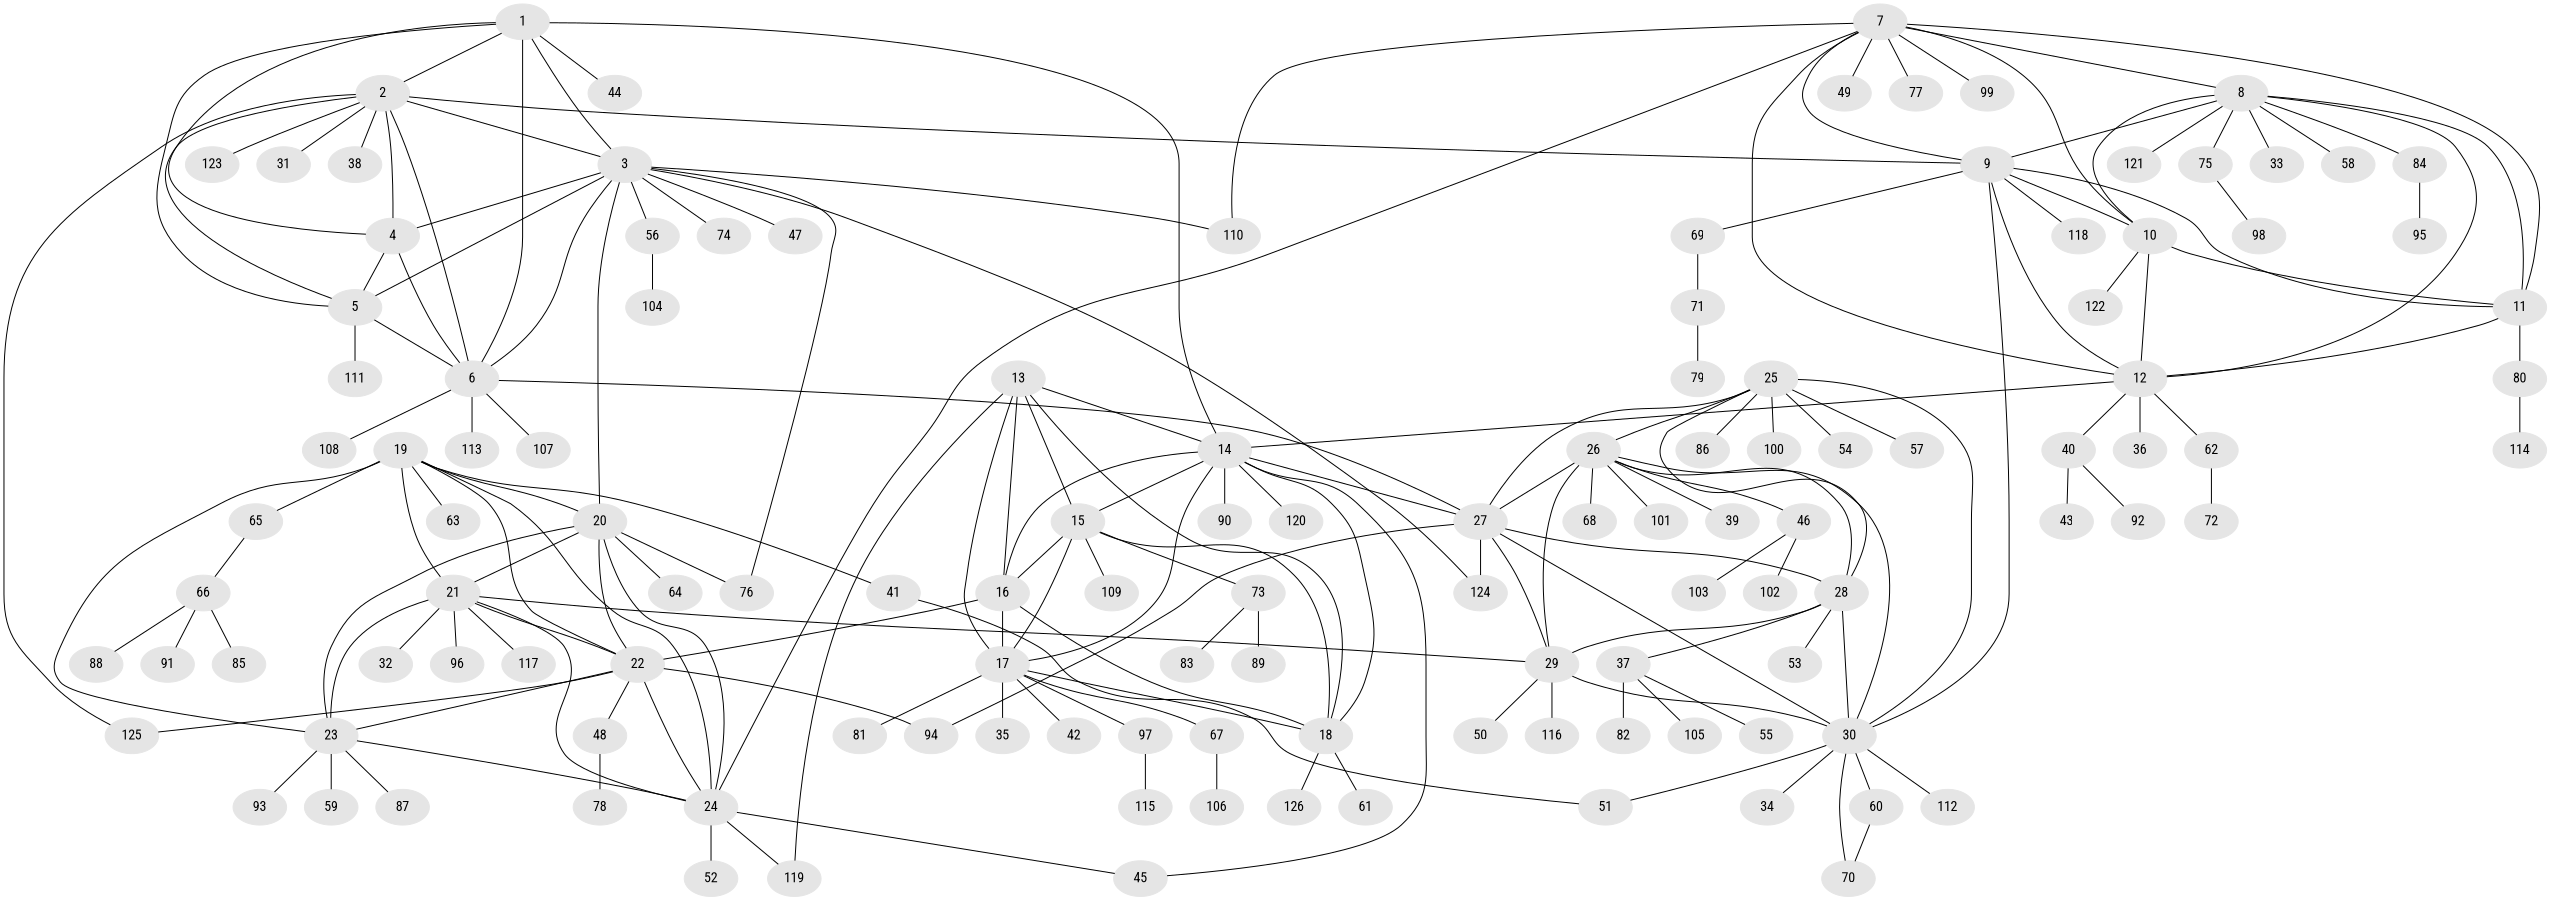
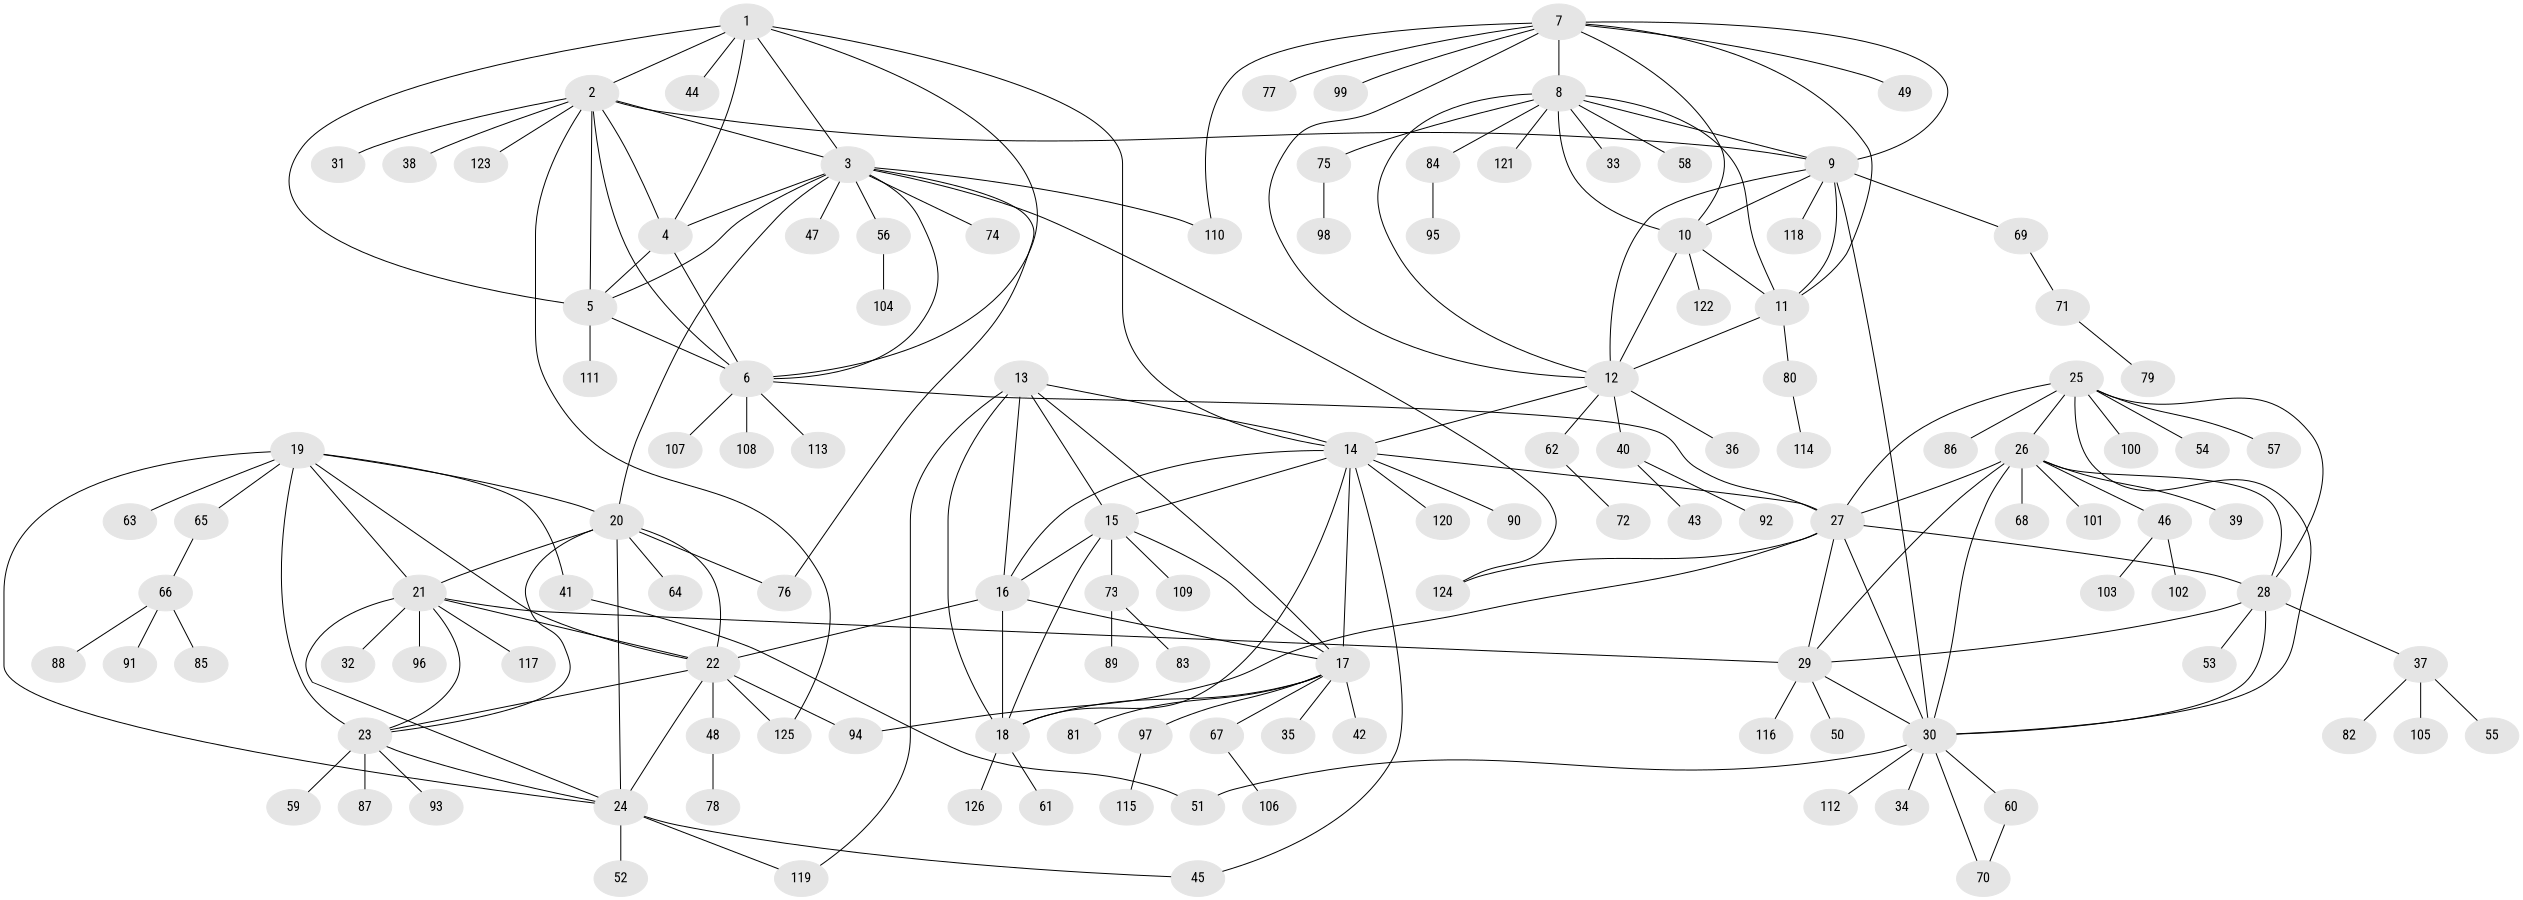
edge "7" -- "24": removed
